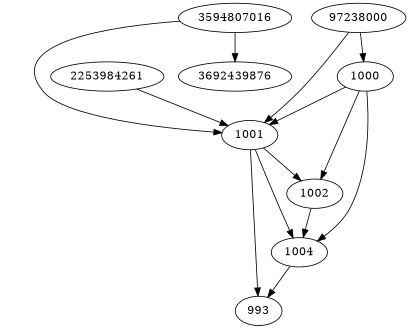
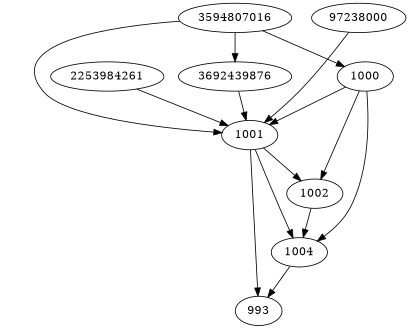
edge "97238000" -> "1000": now "3594807016" -> "1000"
edge "3692439876" -> "1001": added
